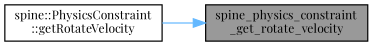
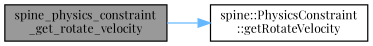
edge "spine::PhysicsConstraint ::getRotateVelocity" -> "spine_physics_constraint _get_rotate_velocity": reversed
